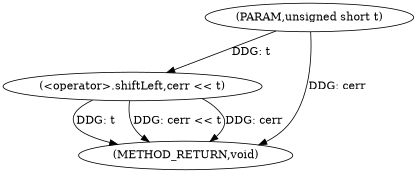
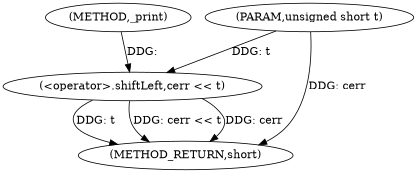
node "(METHOD,_print)": added
node "(METHOD_RETURN,void)": label "(METHOD_RETURN,void)" -> "(METHOD_RETURN,short)"
